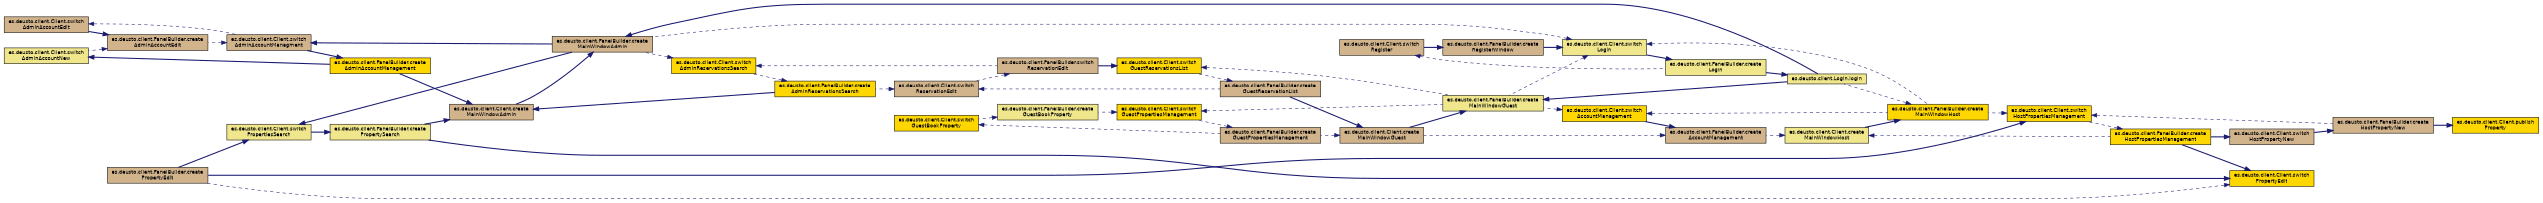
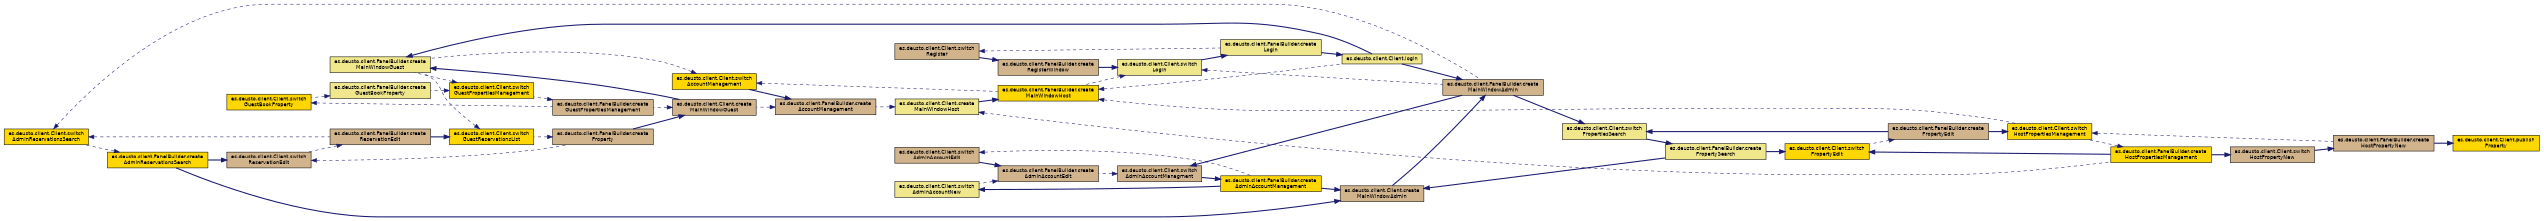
edge "es.deusto.client.Client.switch AdminAccountManagment" -> "es.deusto.client.Client.switch AdminAccountEdit": now "es.deusto.client.PanelBuilder.create AdminAccountManagement" -> "es.deusto.client.Client.switch AdminAccountEdit"
node "es.deusto.client.PanelBuilder.switch ReservationEdit": label "es.deusto.client.PanelBuilder.switch ReservationEdit" -> "es.deusto.client.PanelBuilder.create ReservationEdit"
edge "es.deusto.client.PanelBuilder.create MainWindowGuest" -> "es.deusto.client.Client.switch Login": removed
node "es.deusto.client.Login.login": label "es.deusto.client.Login.login" -> "es.deusto.client.Client.login"
edge "es.deusto.client.PanelBuilder.create AdminReservationsSearch" -> "es.deusto.client.Client.switch ReservationEdit": style dashed -> bold
node "es.deusto.client.PanelBuilder.create GuestReservationList": label "es.deusto.client.PanelBuilder.create GuestReservationList" -> "es.deusto.client.PanelBuilder.create Property"
edge "es.deusto.client.PanelBuilder.create MainWindowHost" -> "es.deusto.client.Client.switch HostPropertiesManagement": reversed
edge "es.deusto.client.PanelBuilder.create PropertyEdit" -> "es.deusto.client.Client.switch PropertyEdit": reversed
